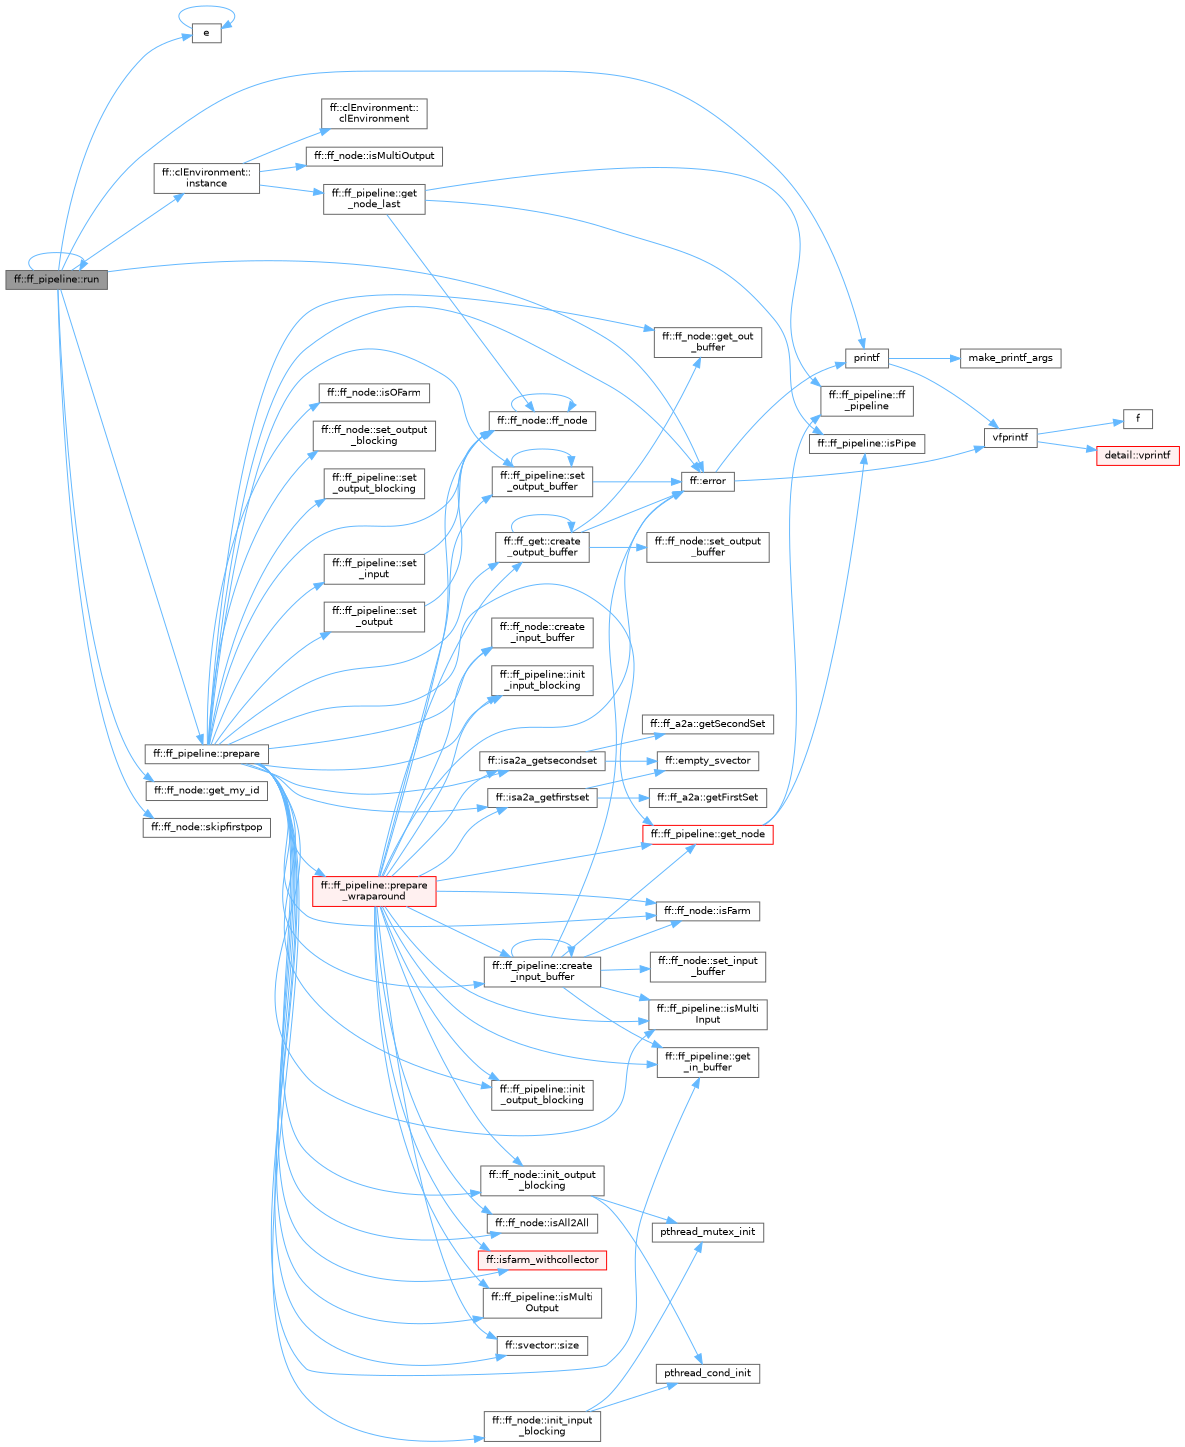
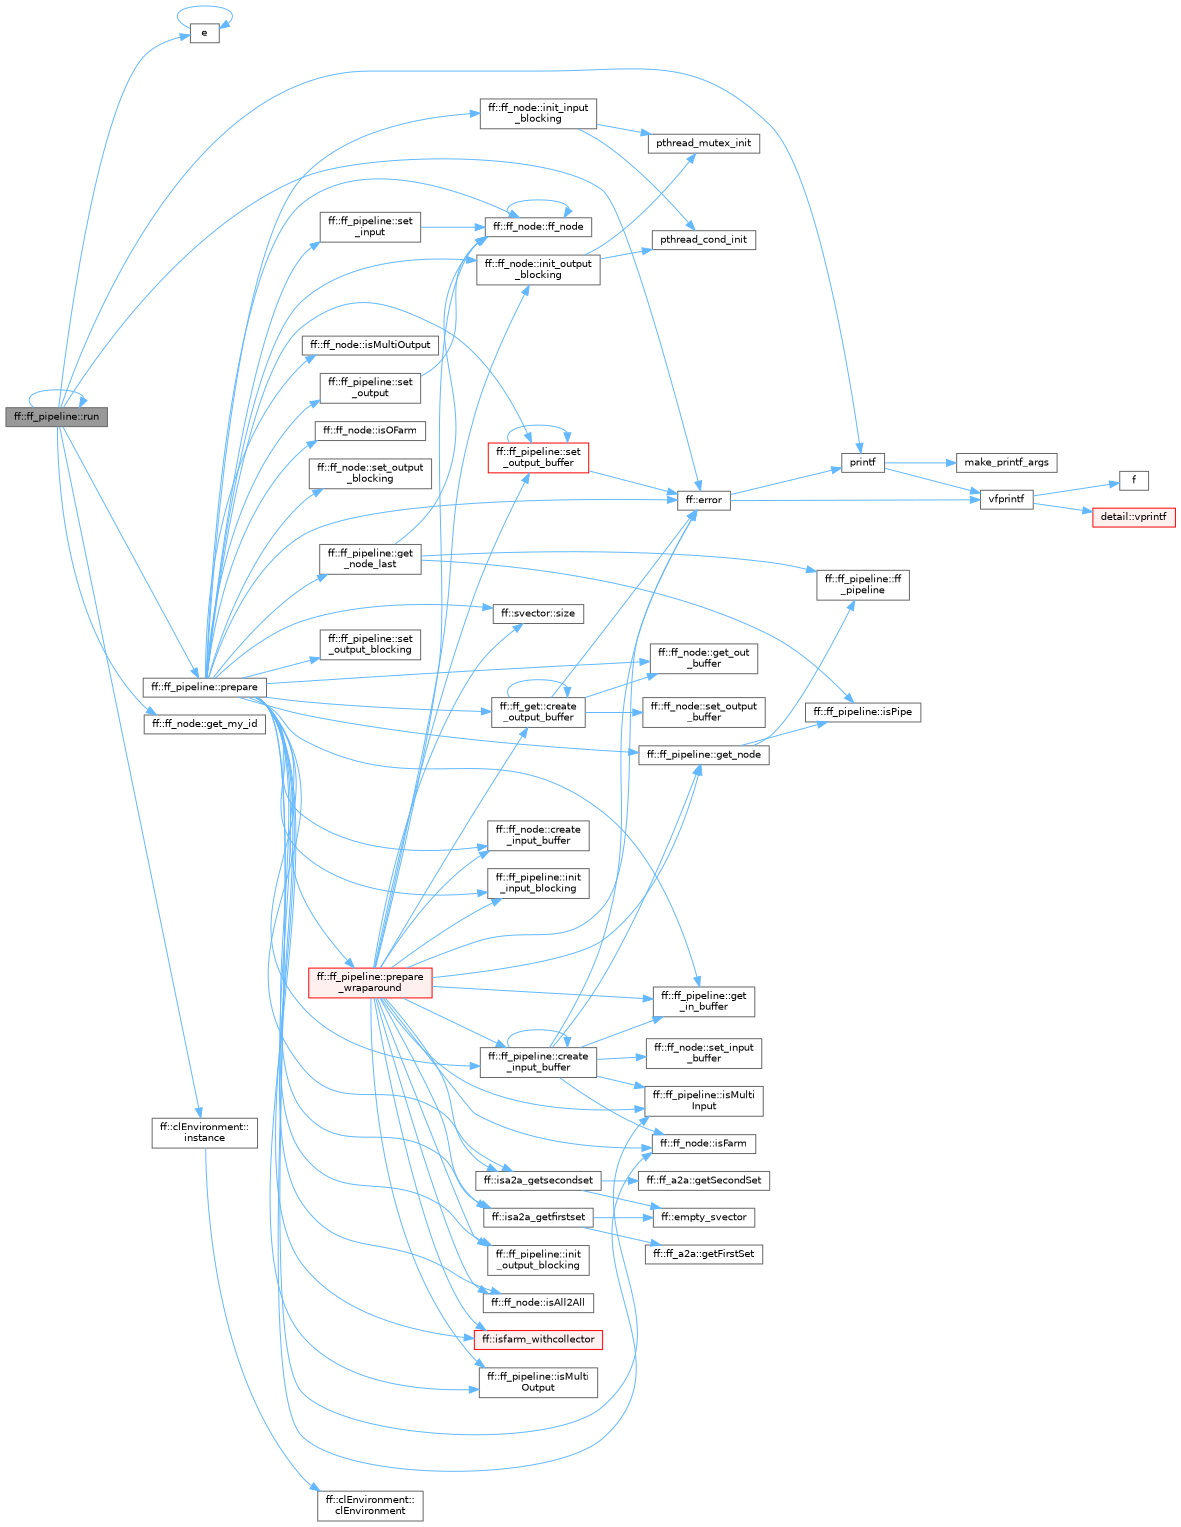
edge "ff::clEnvironment:: instance" -> "ff::ff_node::isMultiOutput": now "ff::ff_pipeline::prepare" -> "ff::ff_node::isMultiOutput"
edge "ff::clEnvironment:: instance" -> "ff::ff_pipeline::get _node_last": now "ff::ff_pipeline::prepare" -> "ff::ff_pipeline::get _node_last"
node "ff::ff_pipeline::set _output_buffer": color grey40 -> red
node "ff::ff_node::skipfirstpop": removed
node "ff::ff_pipeline::get_node": color red -> grey40
